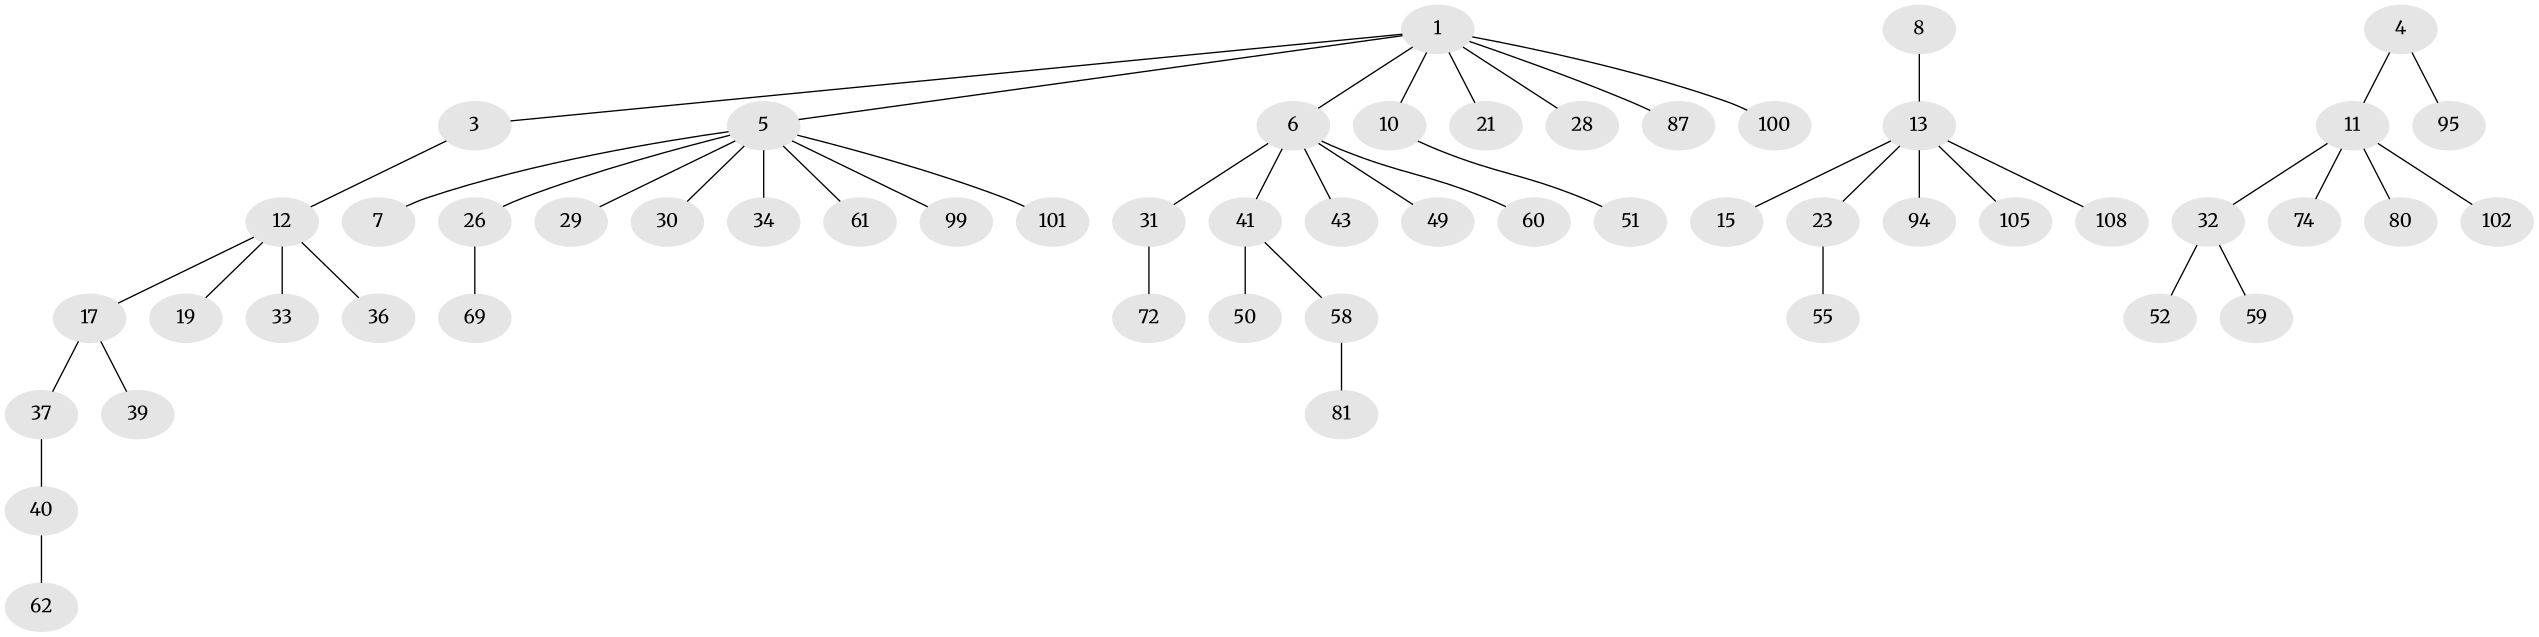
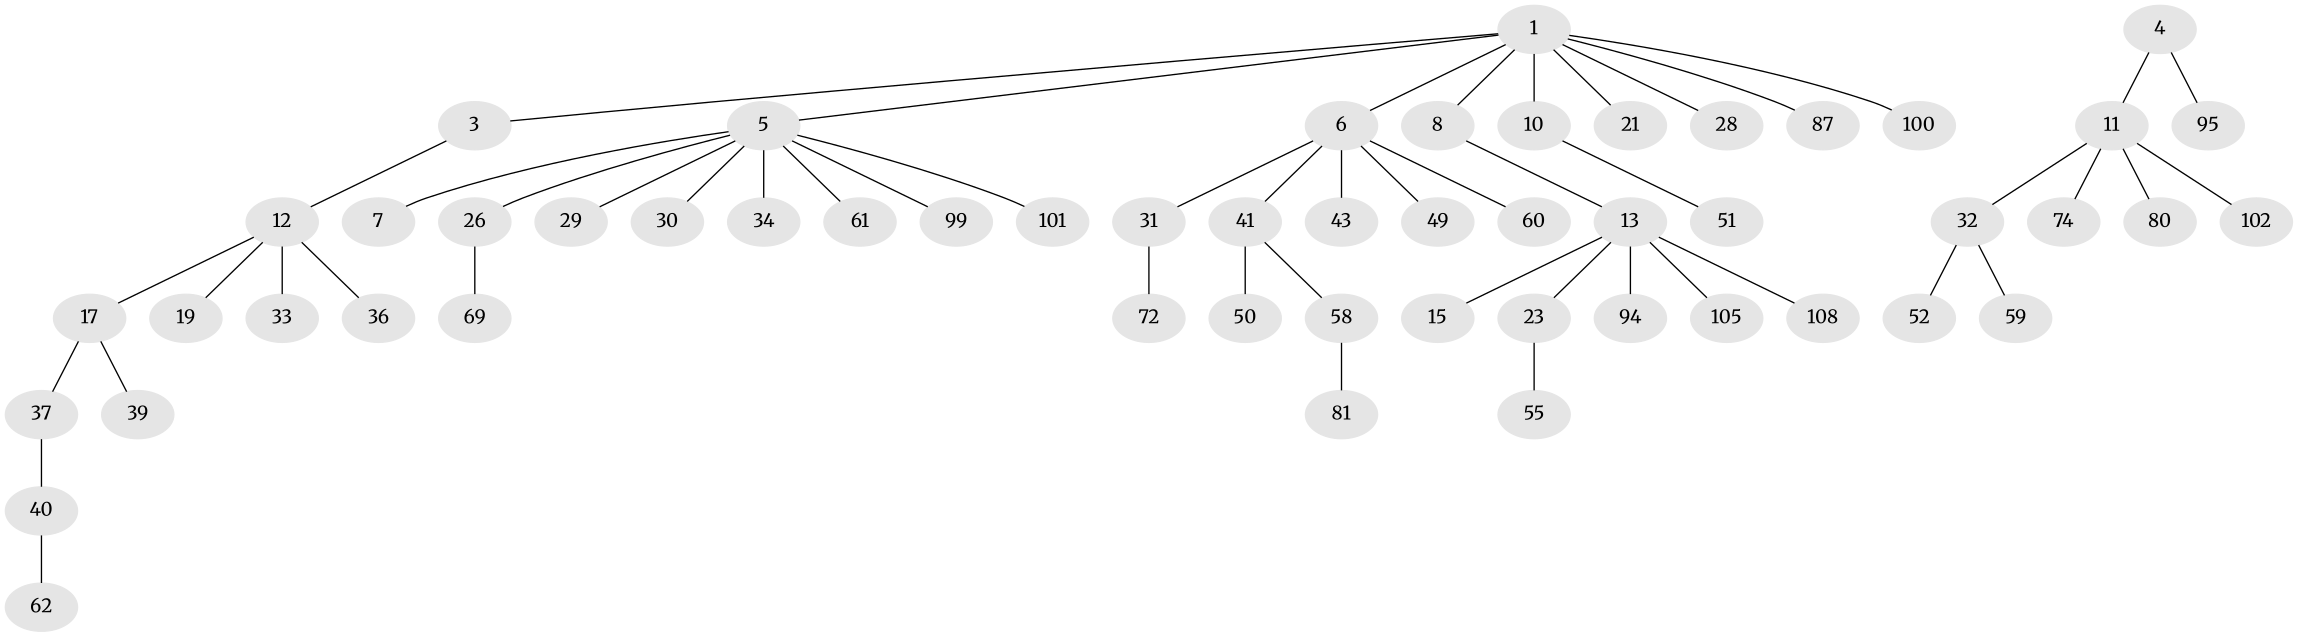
edge "1" -- "8": added
